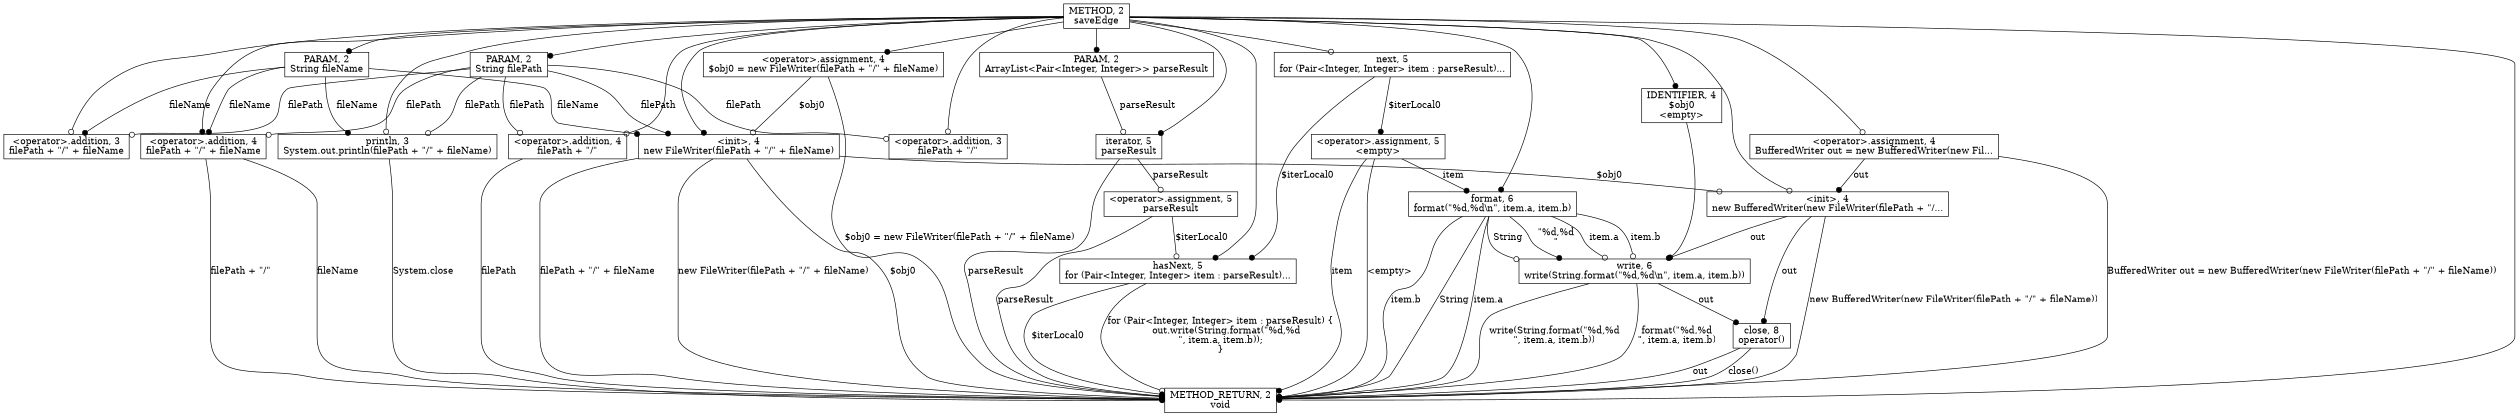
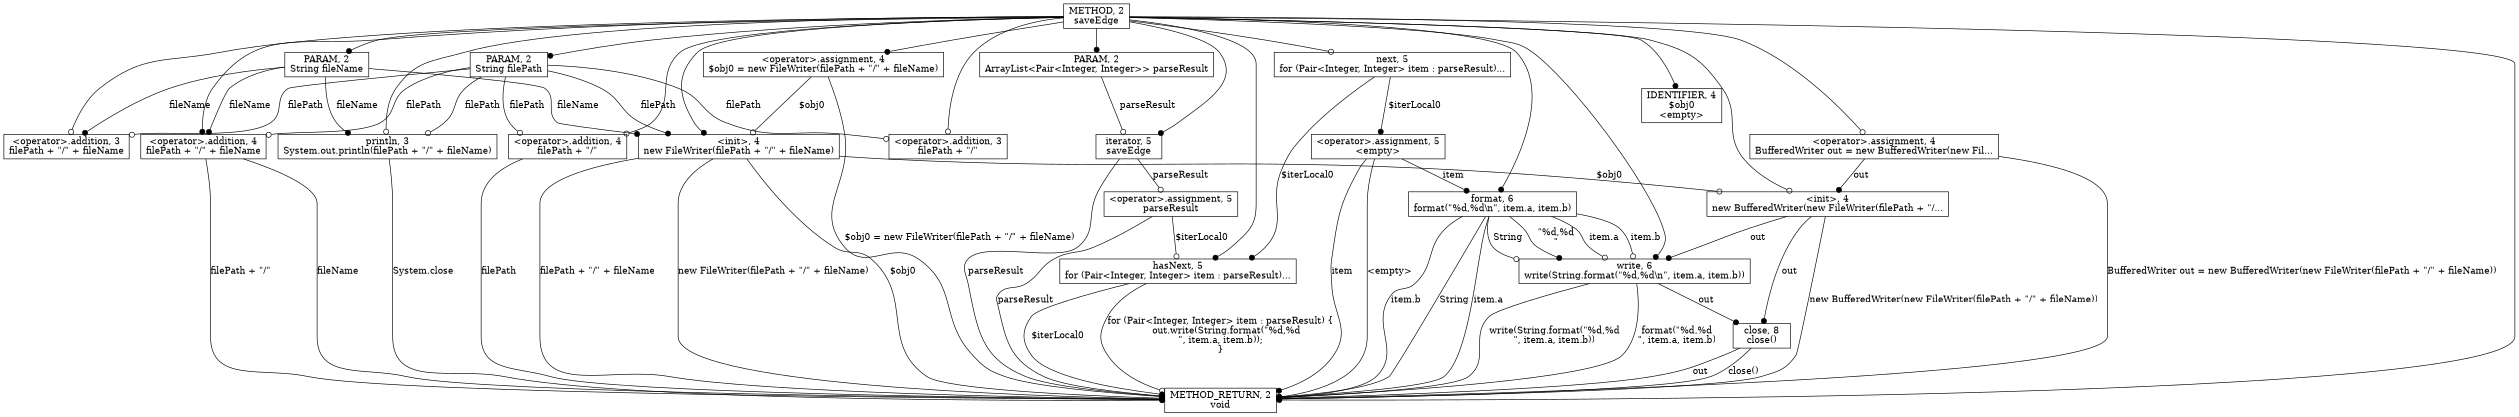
node "iterator, 5": text "parseResult" -> "saveEdge"
edge "IDENTIFIER, 4" -> "write, 6": now "METHOD, 2" -> "write, 6"
node "close, 8": text "operator()" -> "close()"
